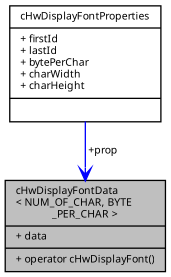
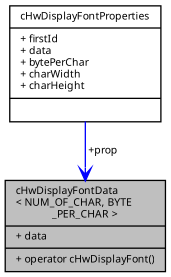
node "cHwDisplayFontProperties": text "+ lastId" -> "+ data"
